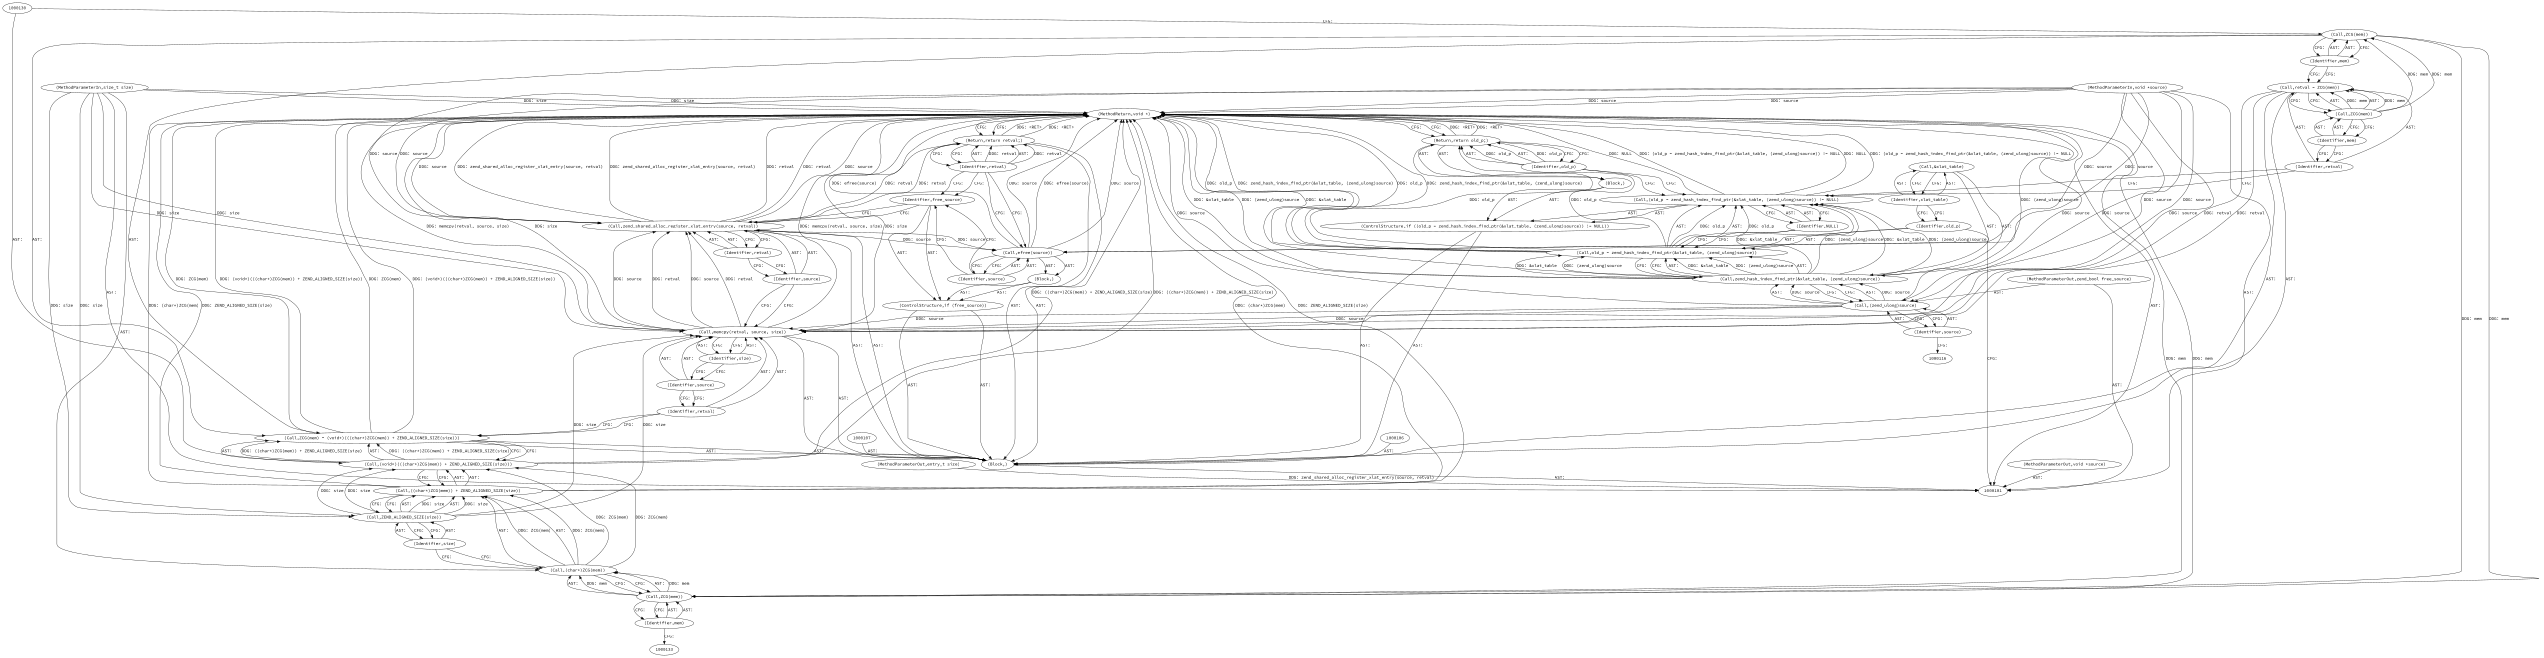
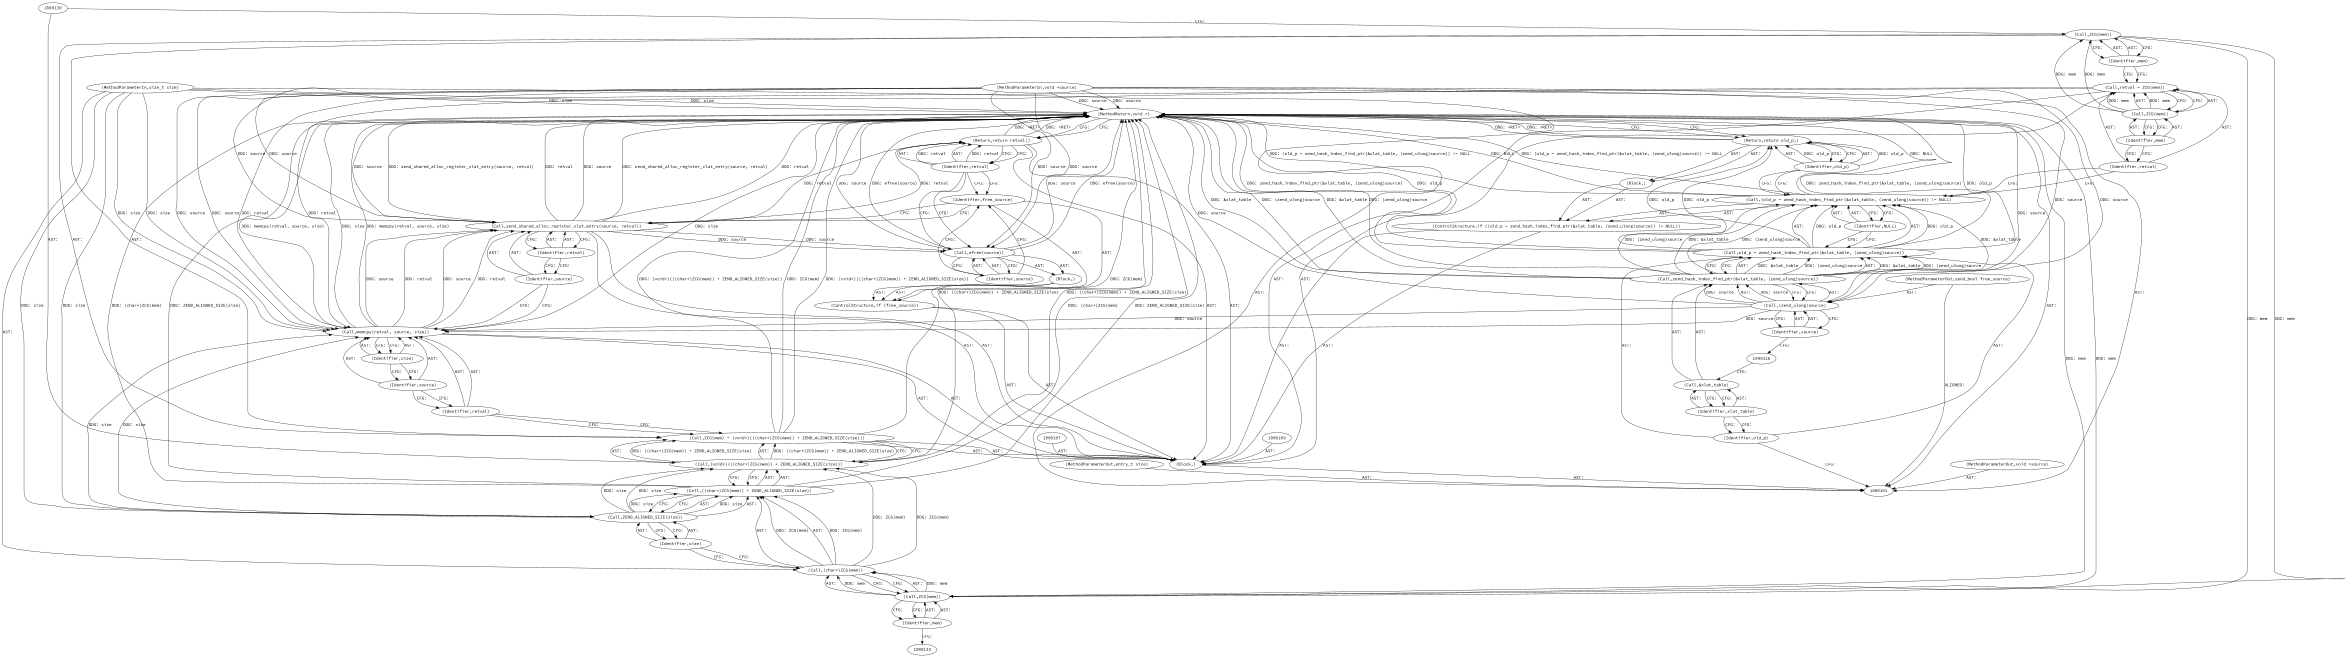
edge "1000116" -> "(Call,&xlat_table)": added, label "CFG:"
edge "(MethodParameterOut,zend_bool free_source)" -> "1000101": label "AST: " -> "ALIGNED: "
edge "(MethodParameterOut,entry_t size)" -> "1000101": label "DDG: zend_shared_alloc_register_xlat_entry(source, retval)" -> "AST: "
